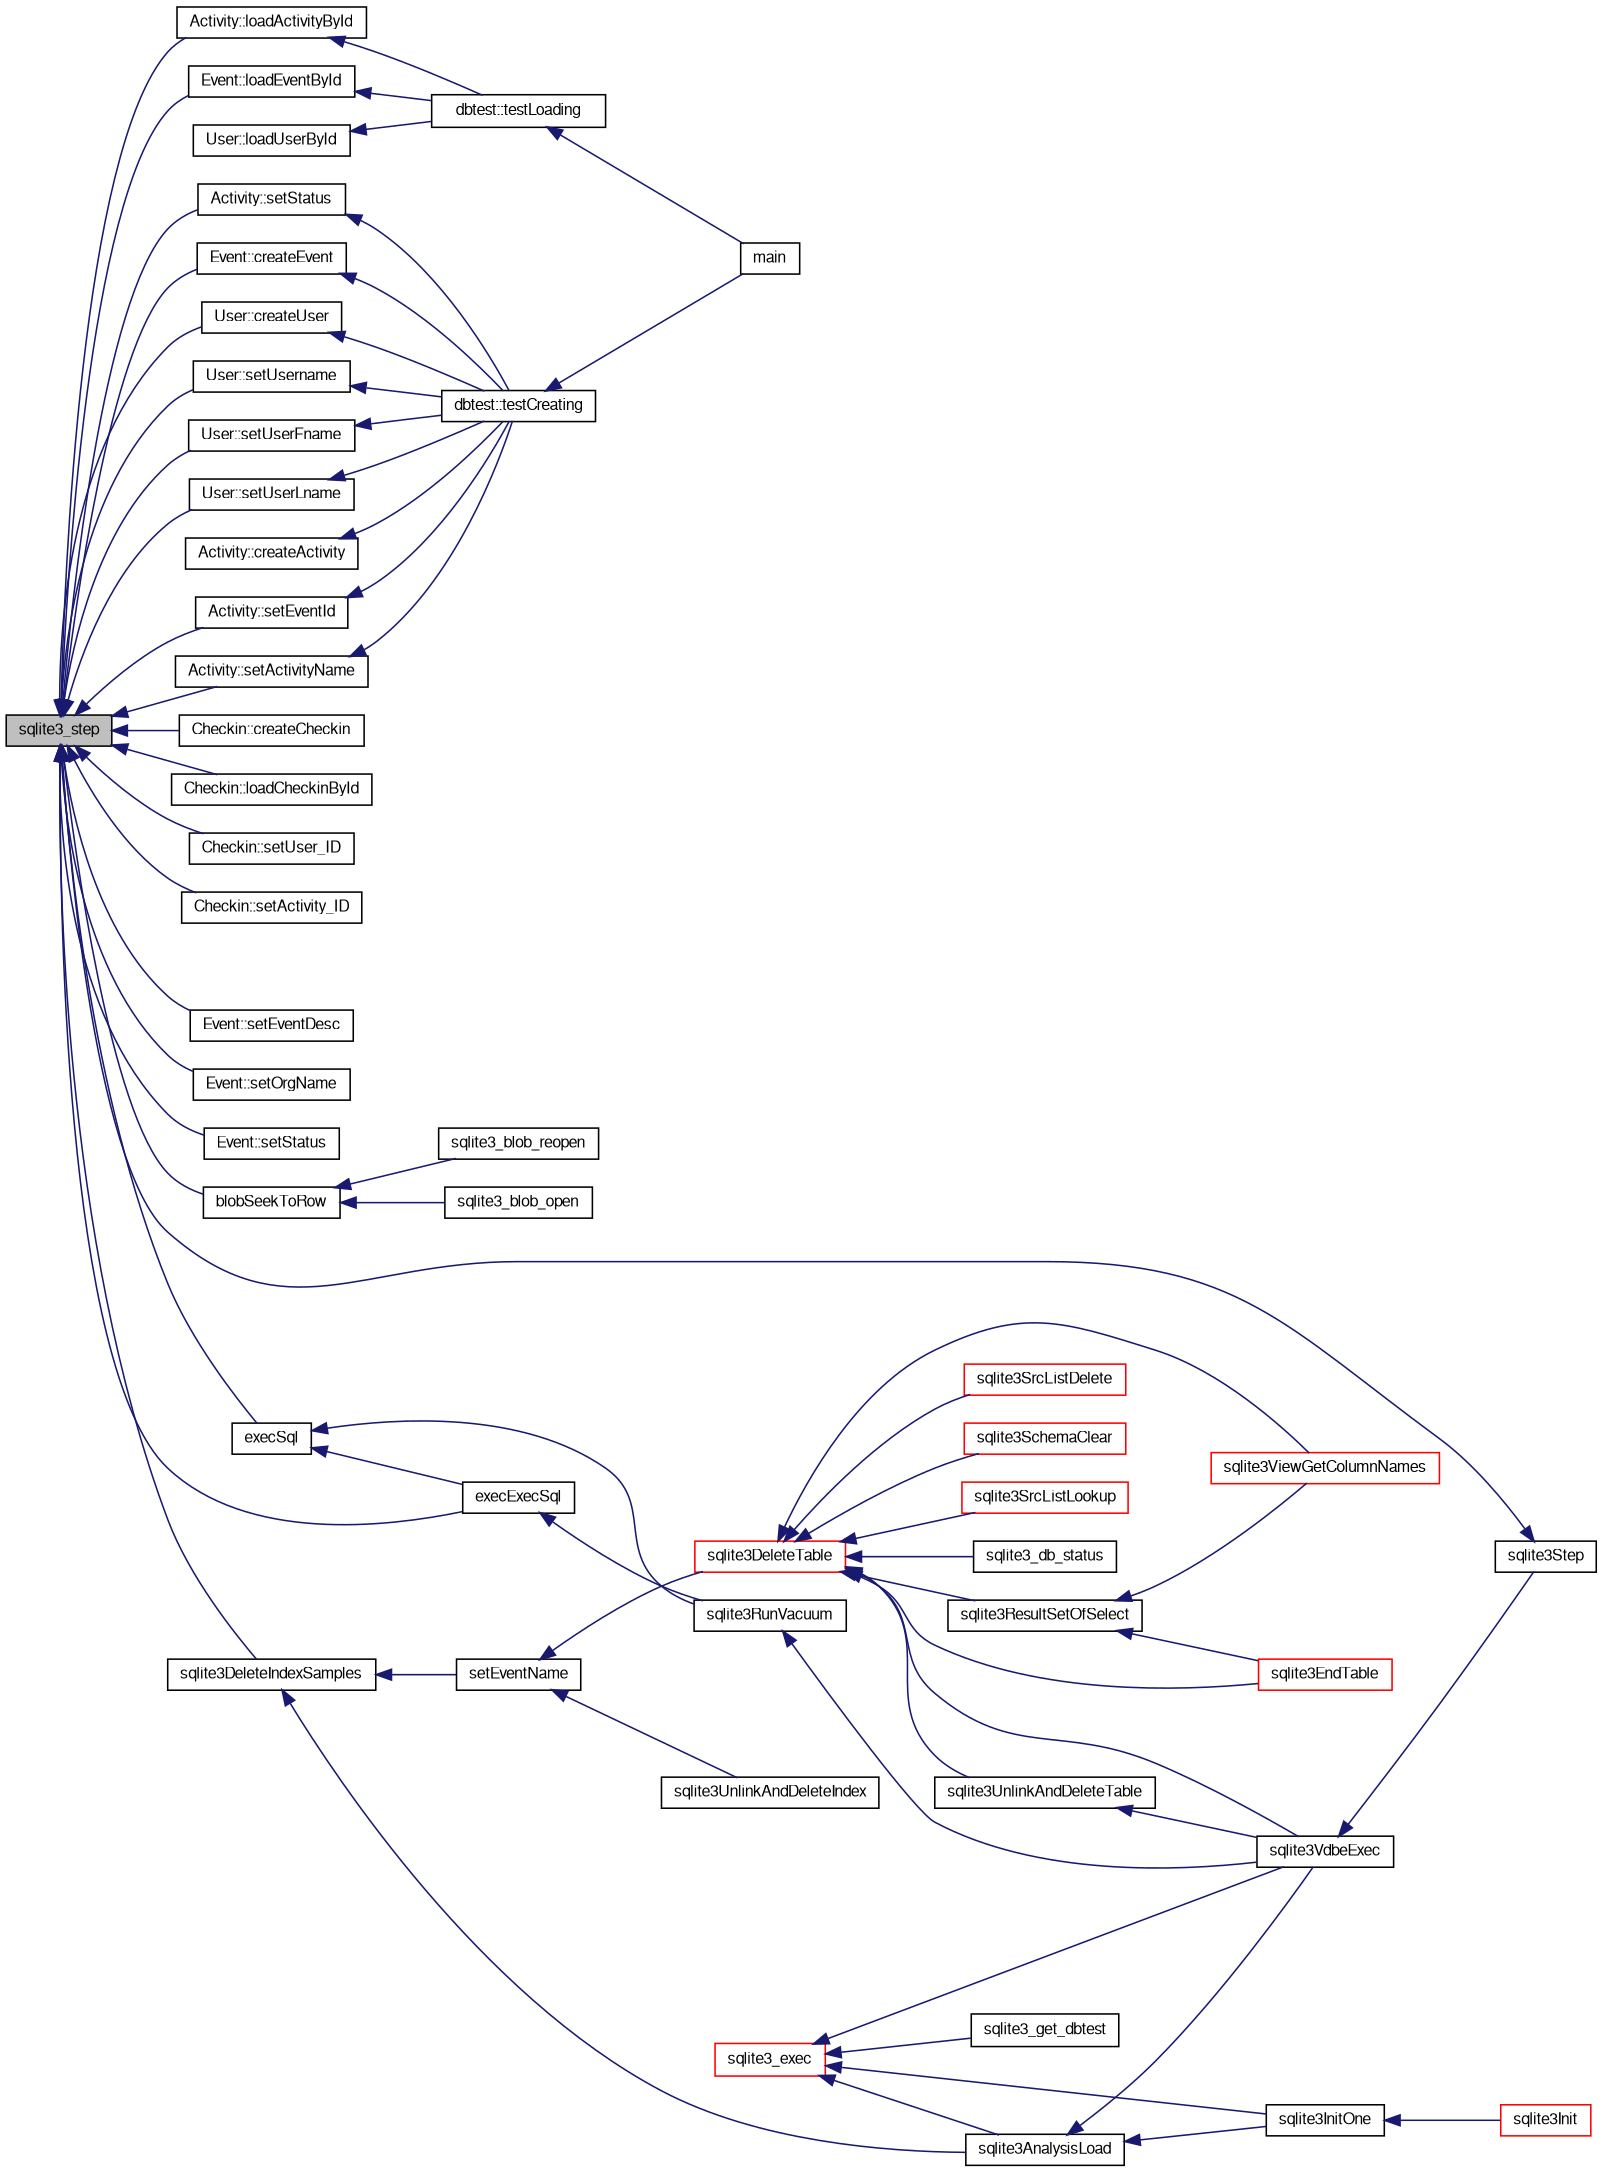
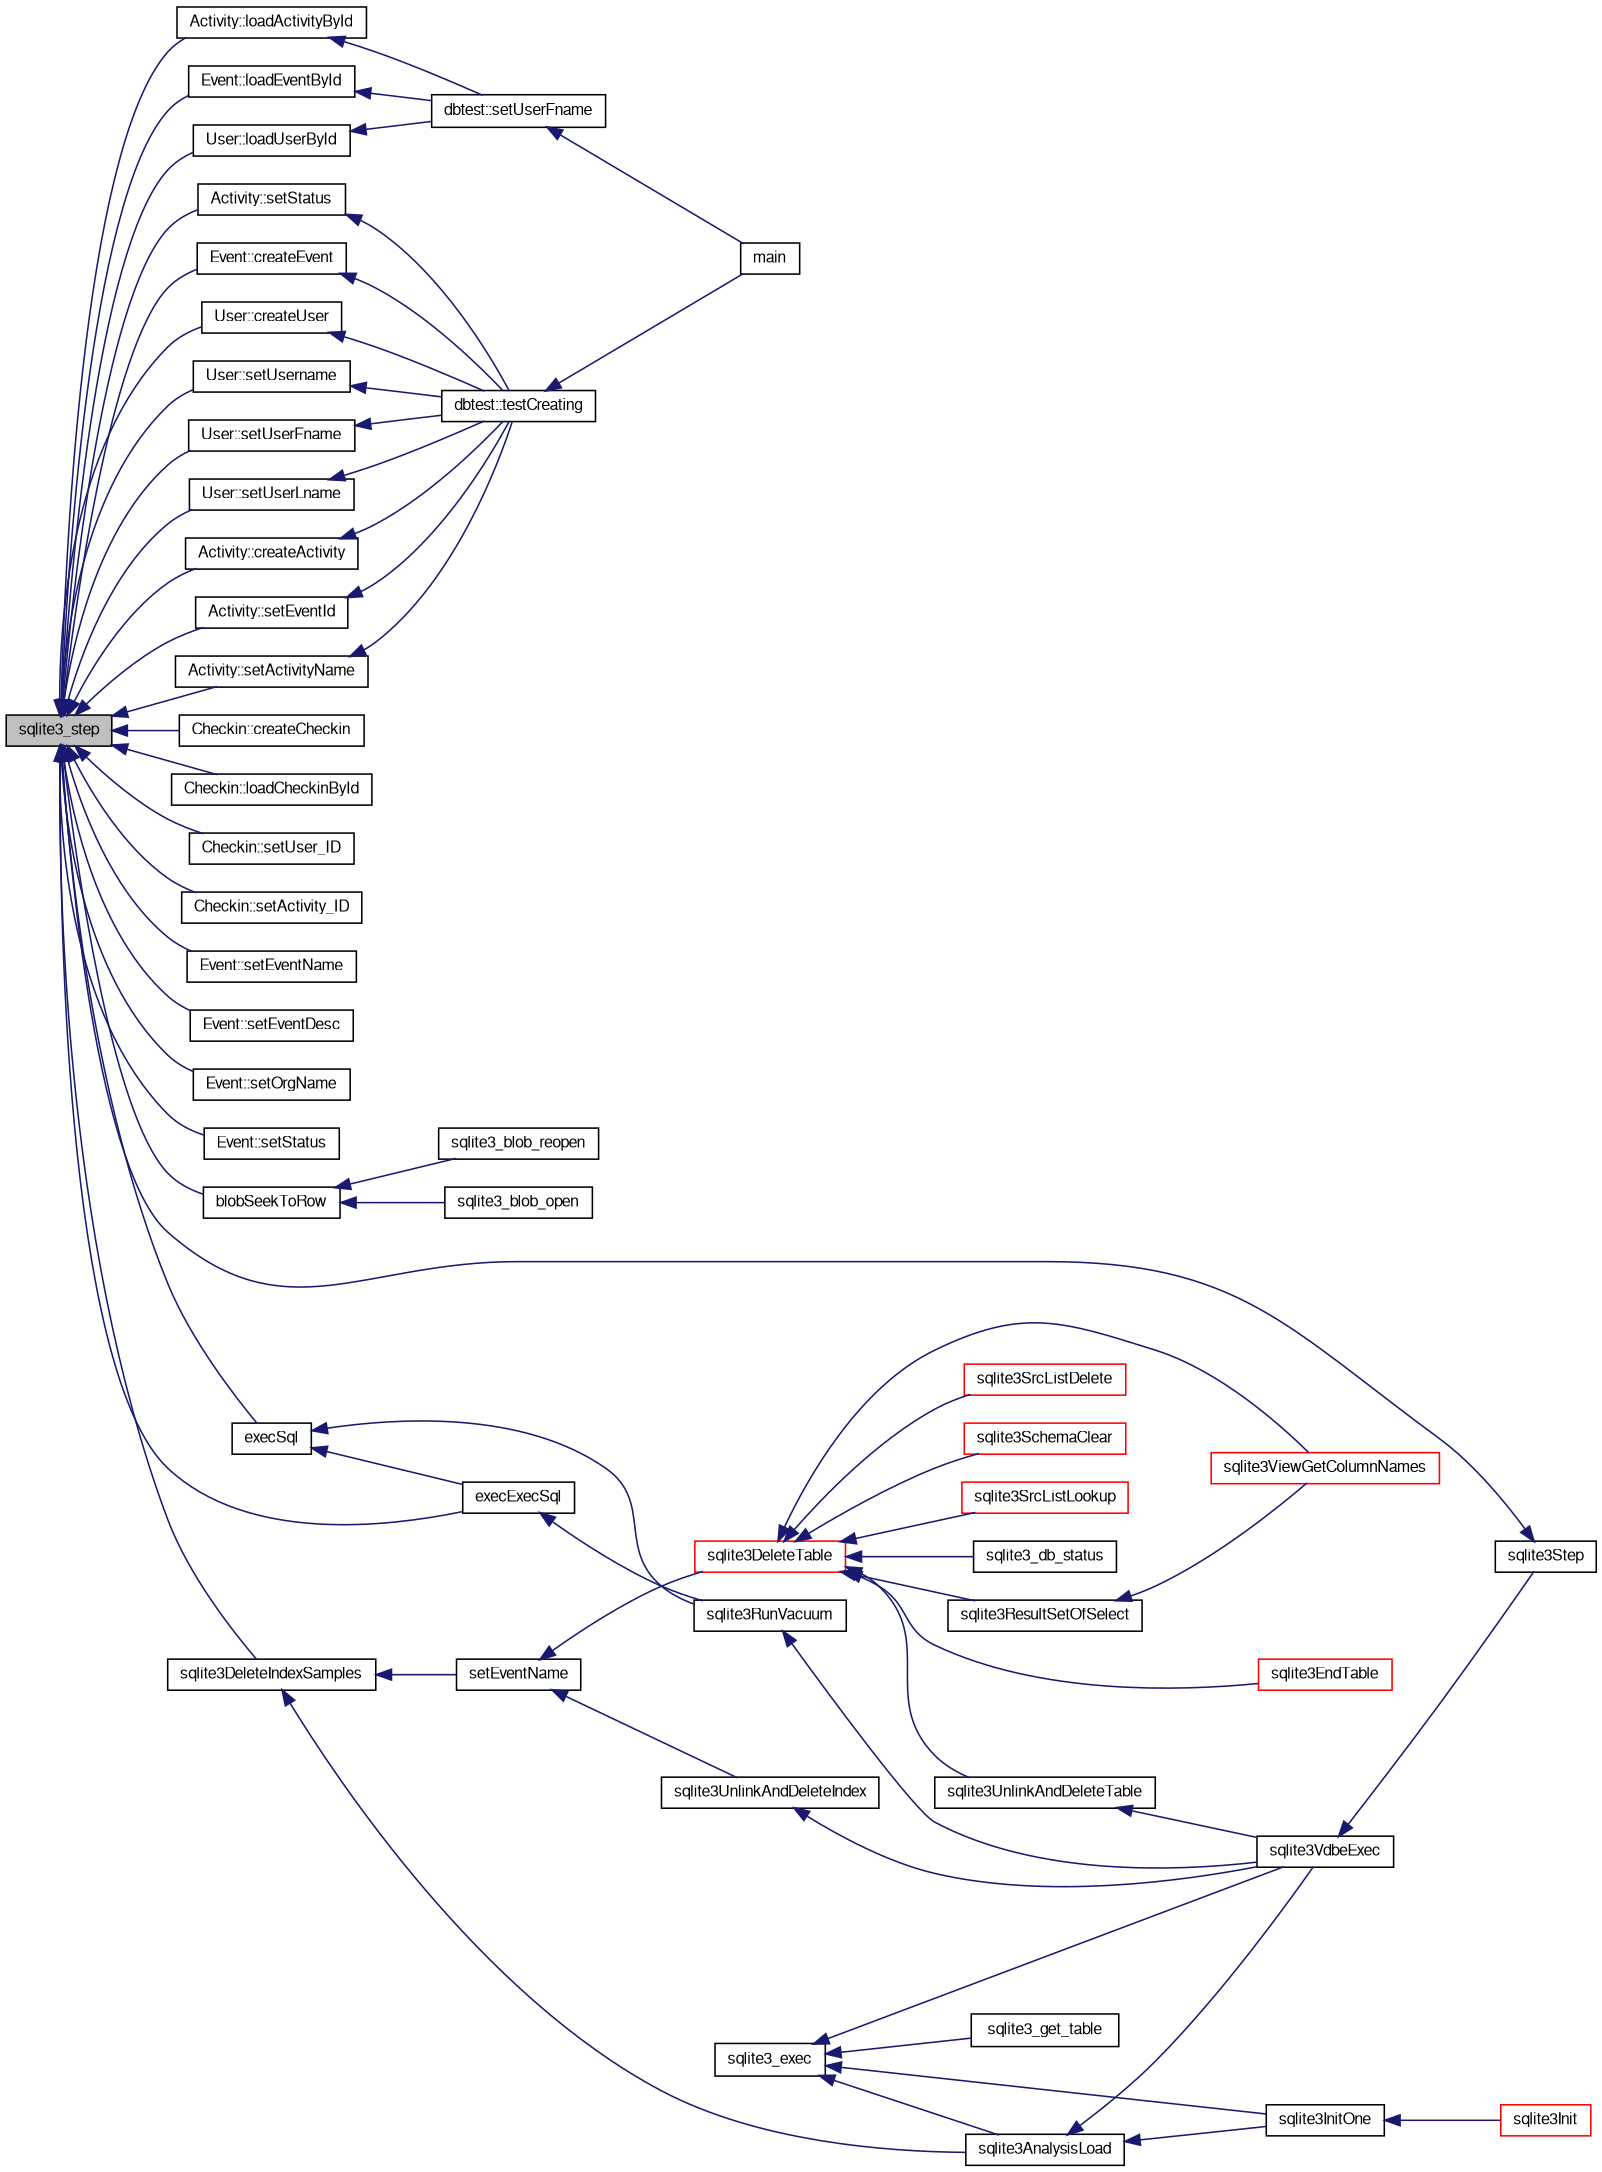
node "dbtest::testLoading": label "dbtest::testLoading" -> "dbtest::setUserFname"
edge "User::loadUserById" -> "sqlite3_step": added
edge "Activity::createActivity" -> "sqlite3_step": added
node "Event::setEventName": added
edge "sqlite3EndTable" -> "sqlite3ResultSetOfSelect": removed
edge "sqlite3VdbeExec" -> "sqlite3DeleteTable": now "sqlite3VdbeExec" -> "sqlite3UnlinkAndDeleteIndex"
node "sqlite3_get_dbtest": label "sqlite3_get_dbtest" -> "sqlite3_get_table"
node "sqlite3_exec": color red -> black
